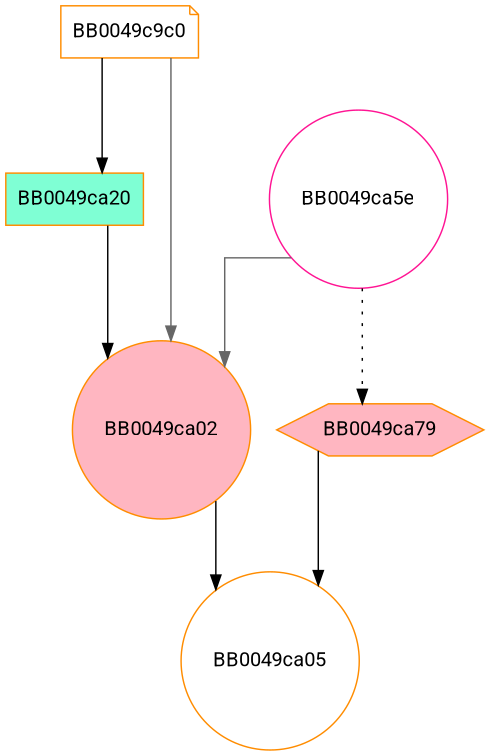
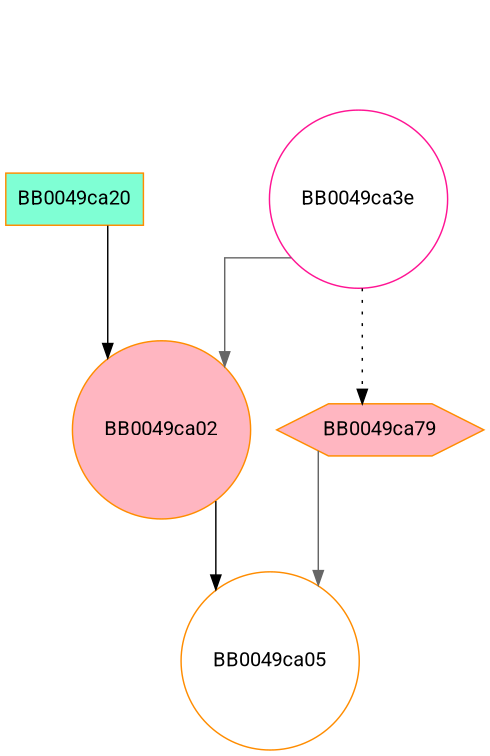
node "BB0049c9c0": removed
node "BB0049ca5e": label "BB0049ca5e" -> "BB0049ca3e"
edge "BB0049ca79" -> "BB0049ca05": color black -> gray40
